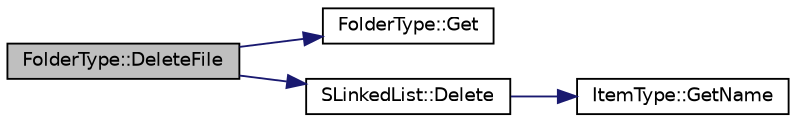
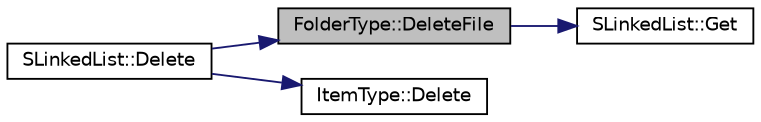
node "FolderType::Get": label "FolderType::Get" -> "SLinkedList::Get"
edge "FolderType::DeleteFile" -> "SLinkedList::Delete": reversed
node "ItemType::GetName": label "ItemType::GetName" -> "ItemType::Delete"
